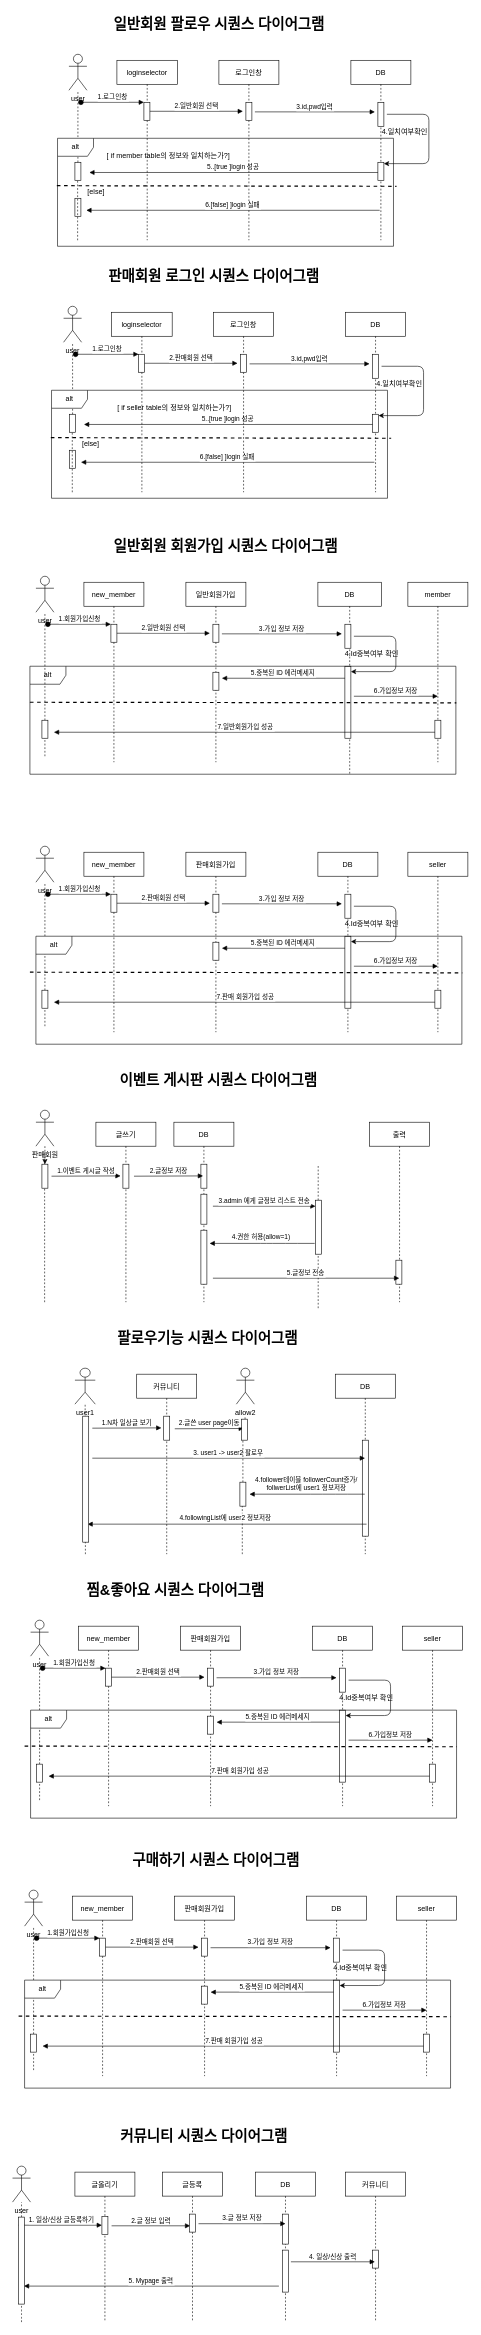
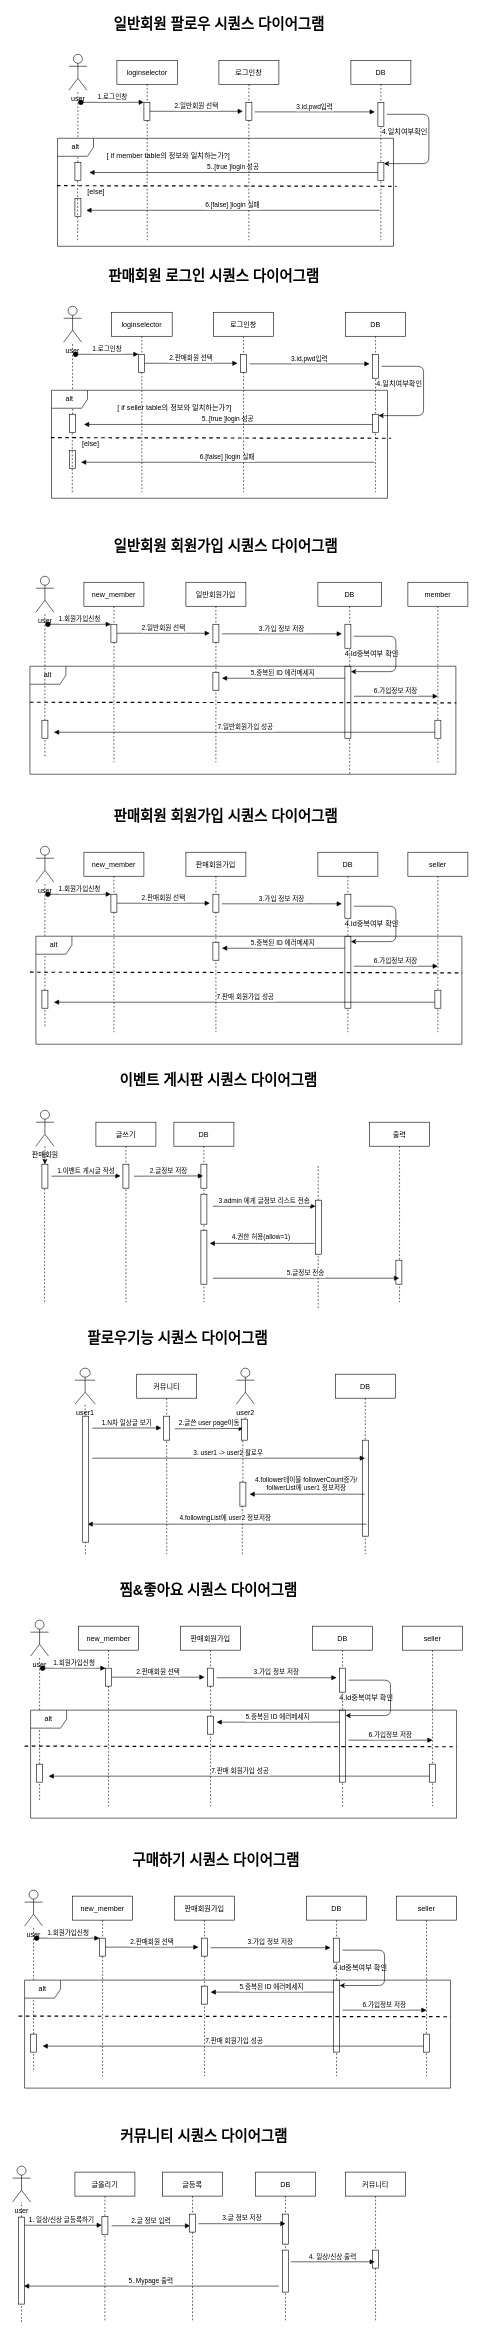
node "판매회원 회원가입 시퀀스 다이어그램": added
node "팔로우기능 시퀀스 다이어그램": moved (246, 1341) -> (216, 1341)
node "allow2": label "allow2" -> "user2"
node "찜&좋아요 시퀀스 다이어그램": moved (216, 1593) -> (249, 1593)
